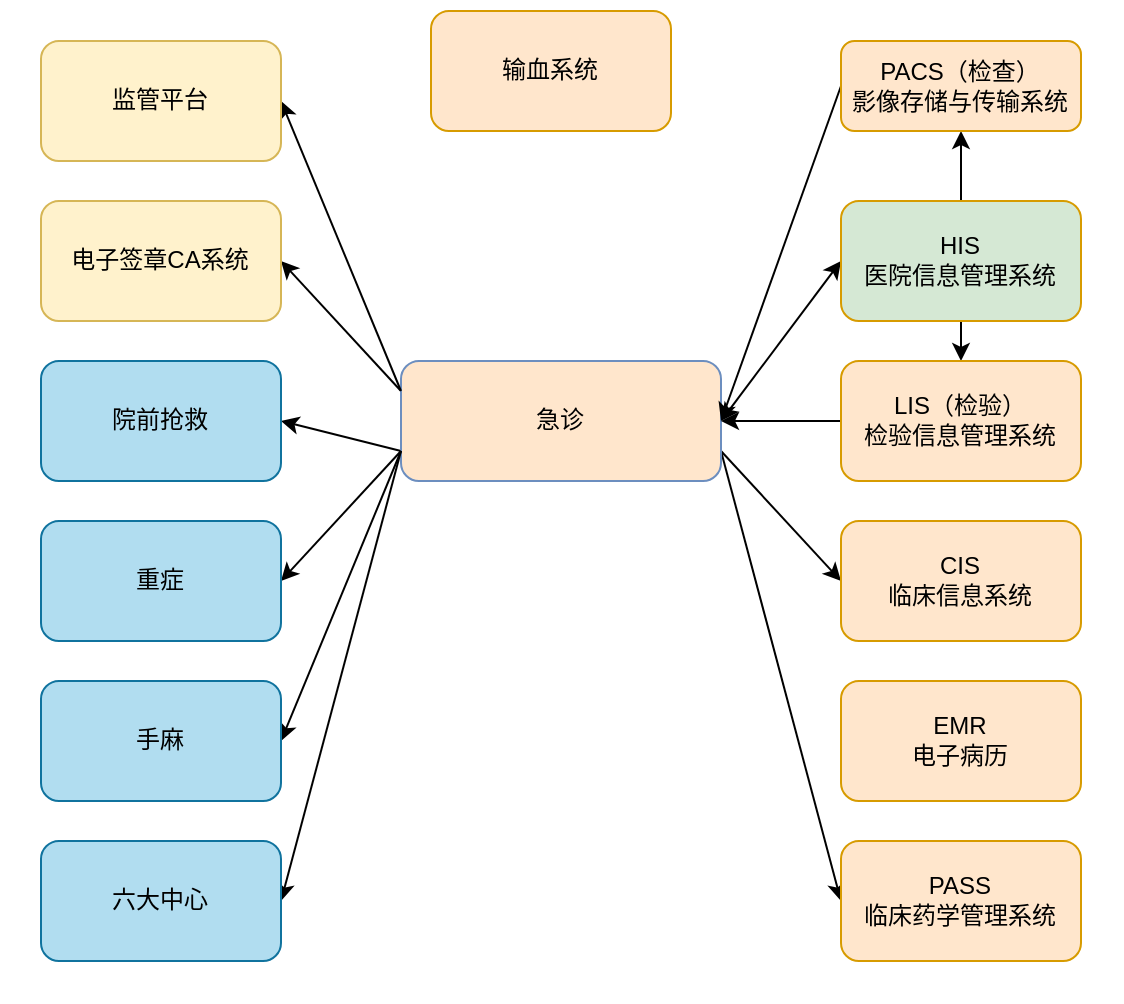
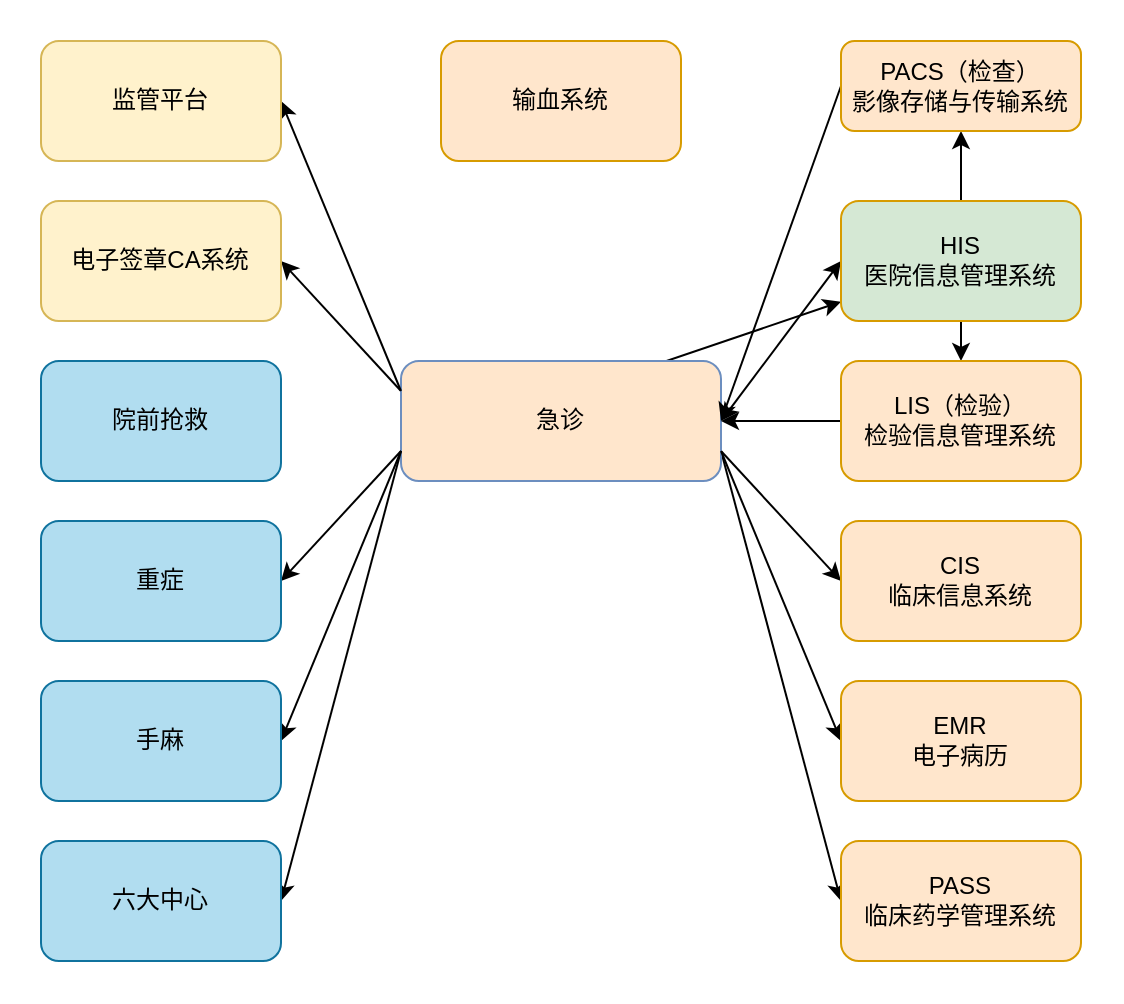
node "输血系统": moved (551, 71) -> (561, 101)
edge "急诊" -> "院前抢救": now "急诊" -> "HIS 医院信息管理系统"
edge "急诊" -> "EMR 电子病历": added
